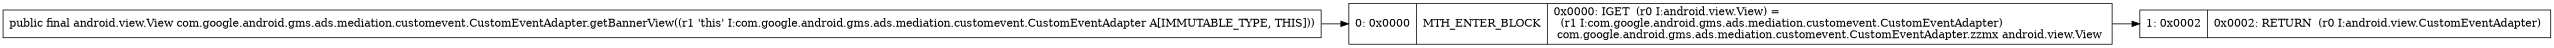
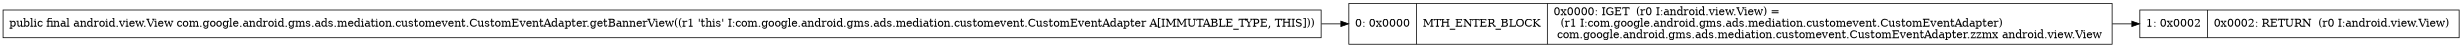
node "1: 0x0002": text "0x0002: RETURN  (r0 I:android.view.CustomEventAdapter)" -> "0x0002: RETURN  (r0 I:android.view.View)"
